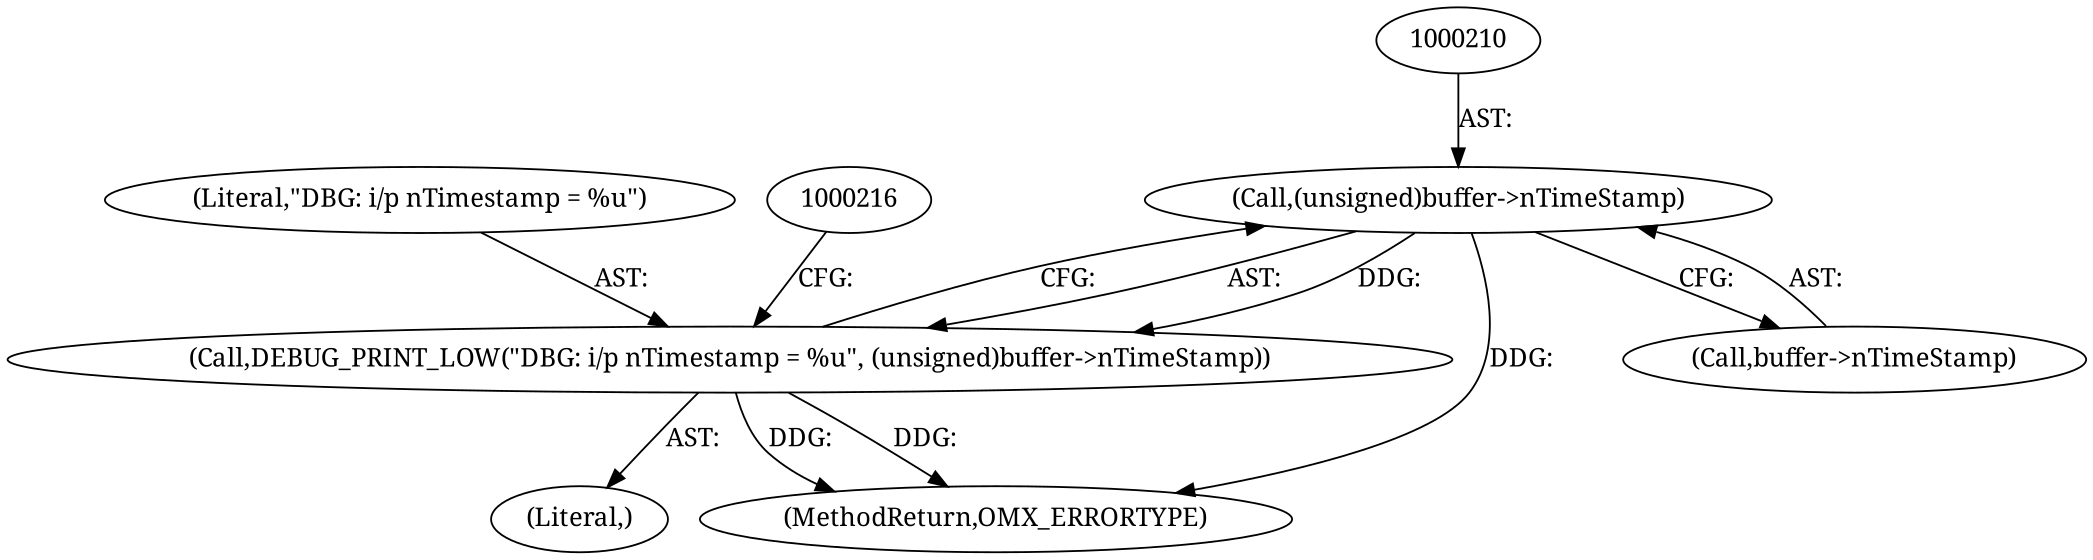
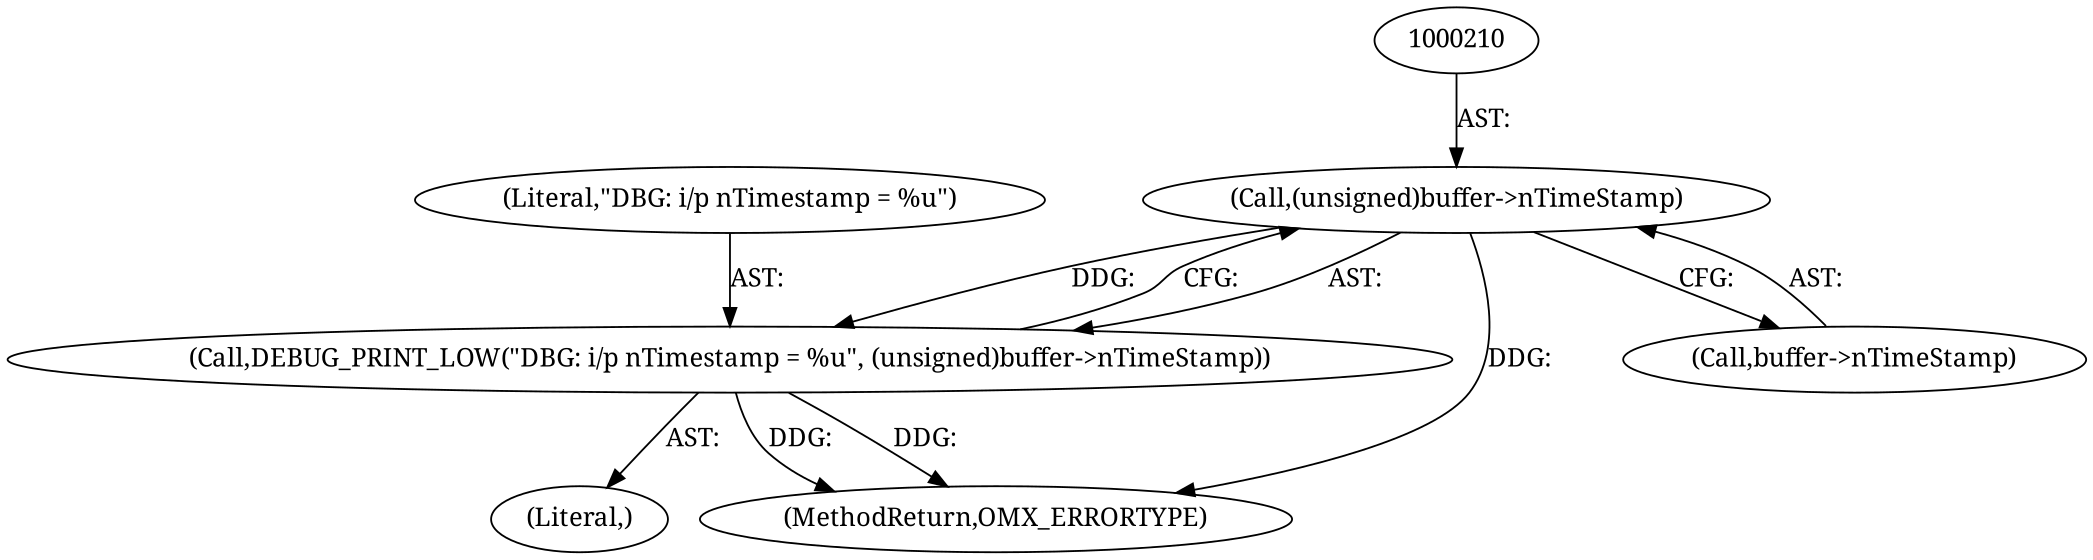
node "1000216": removed
